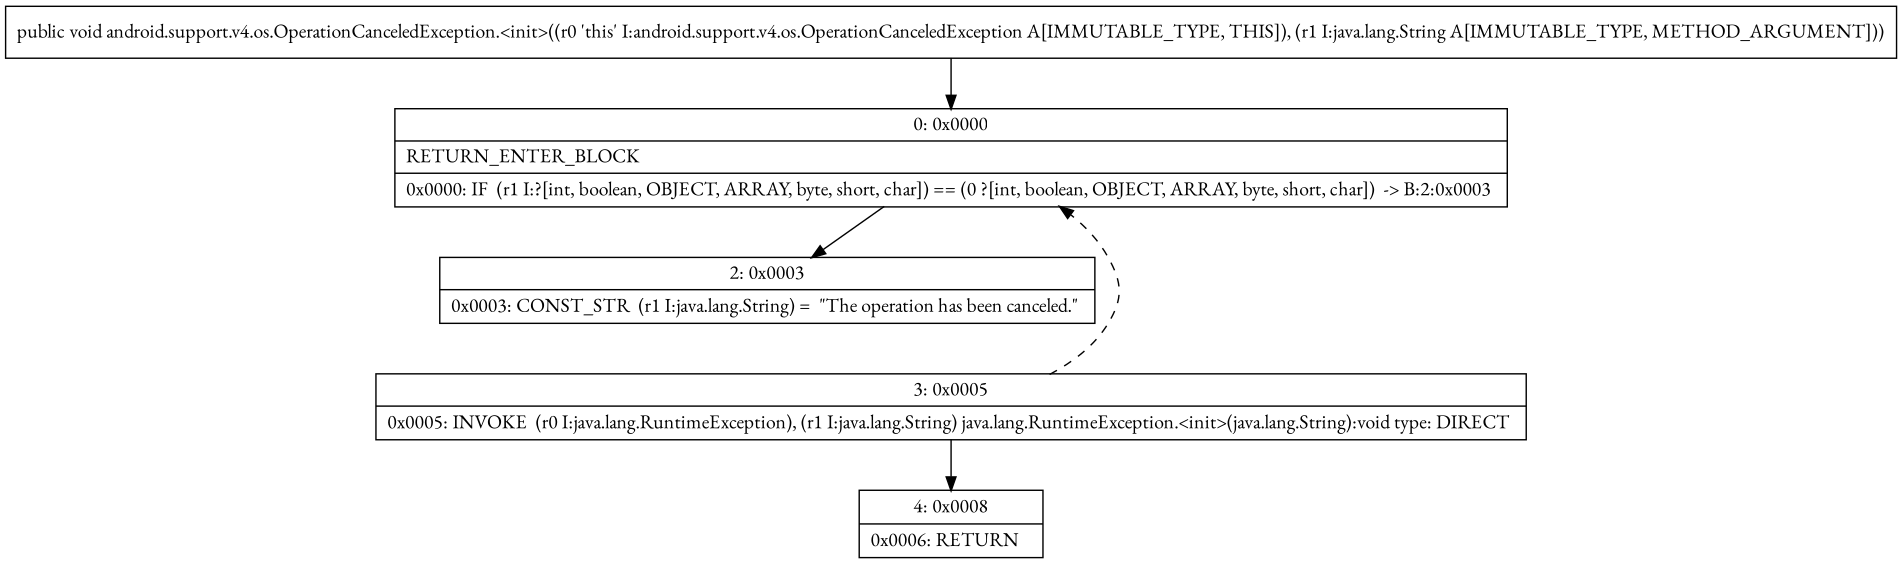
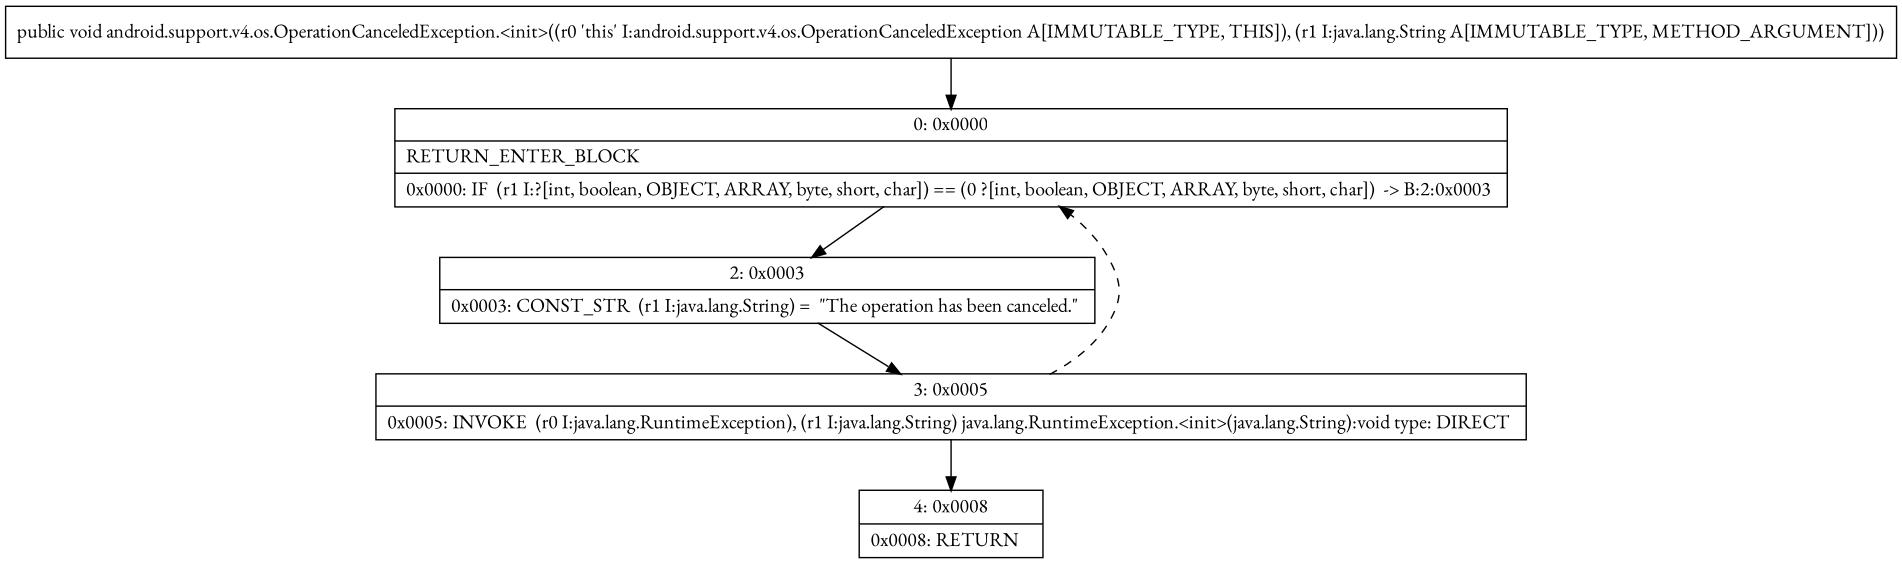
edge "2: 0x0003" -> "3: 0x0005": added
node "4: 0x0008": text "0x0006: RETURN" -> "0x0008: RETURN"
